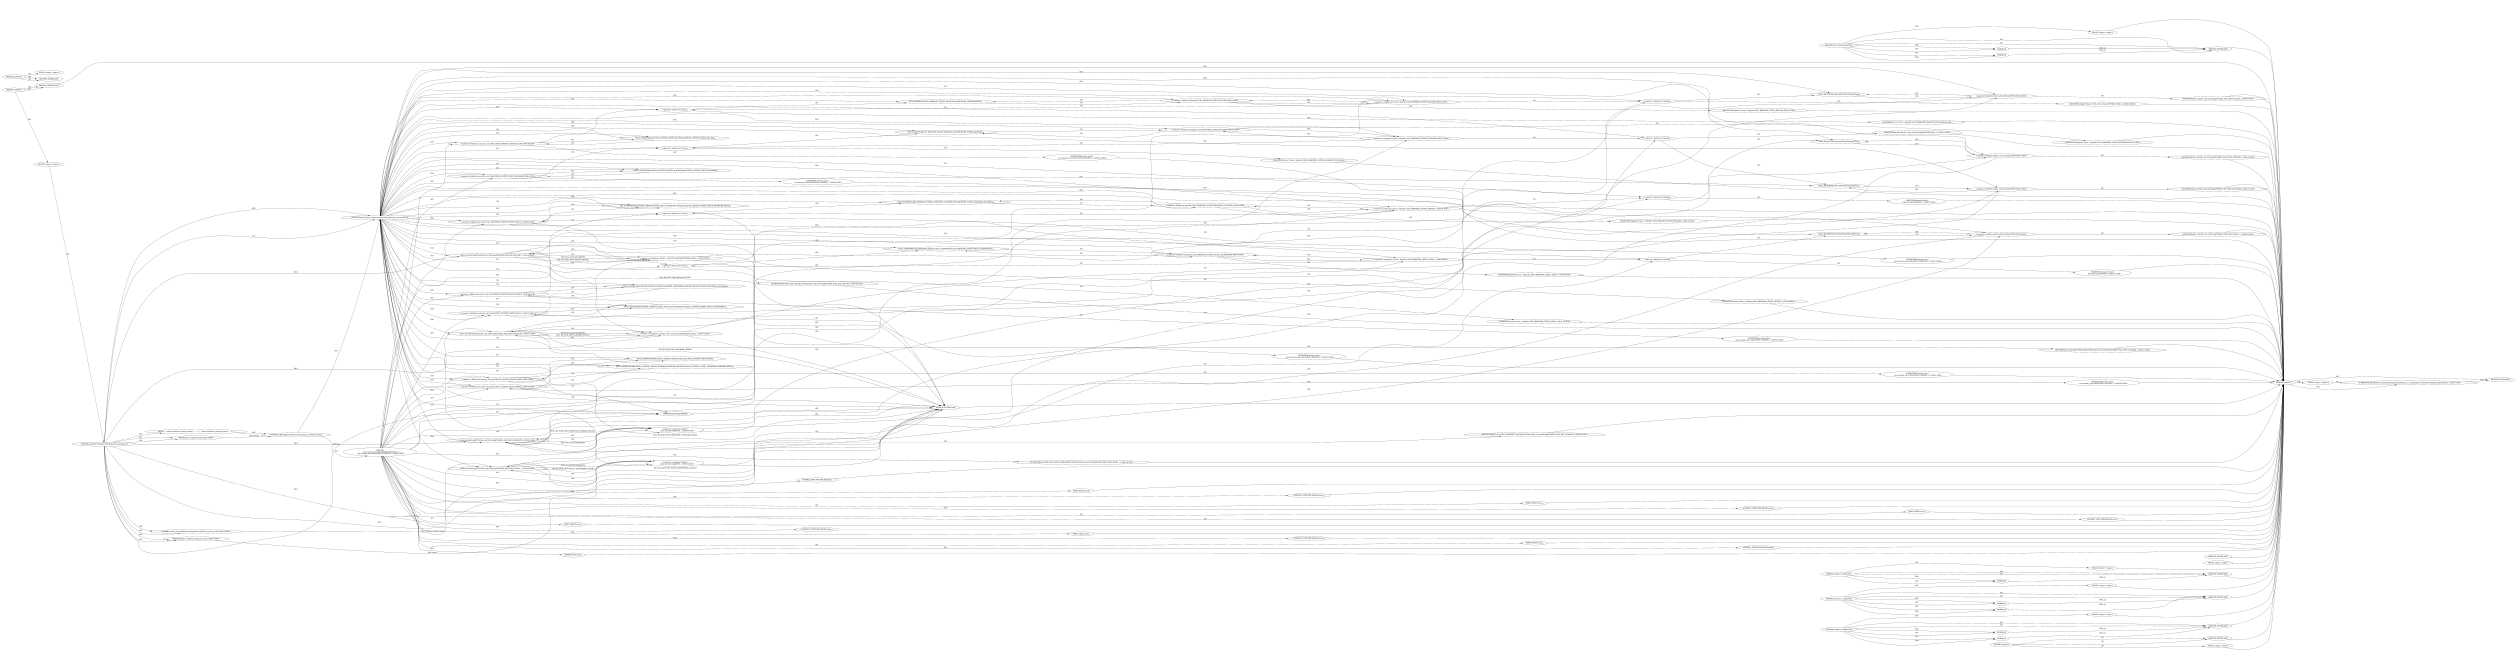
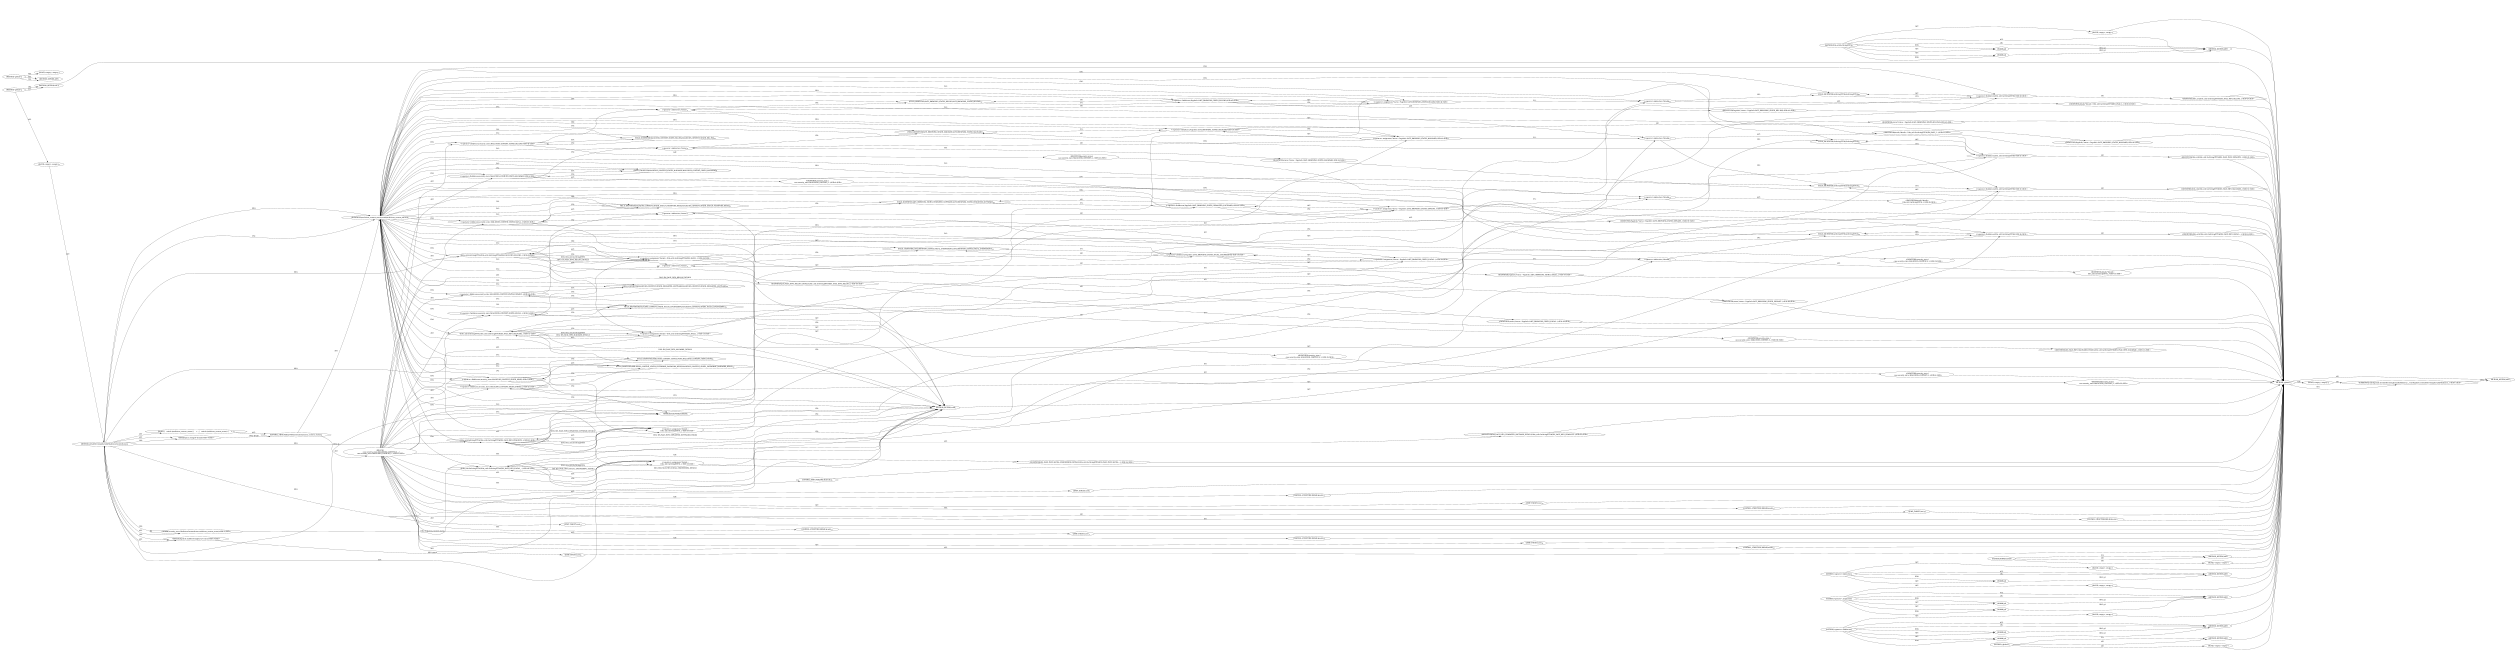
edge "(METHOD,GetSafeBrowsingStatusByMaliciousContentStatus)" -> "(METHOD_RETURN,void)": reversed
node "(METHOD,NOTREACHED)": added
